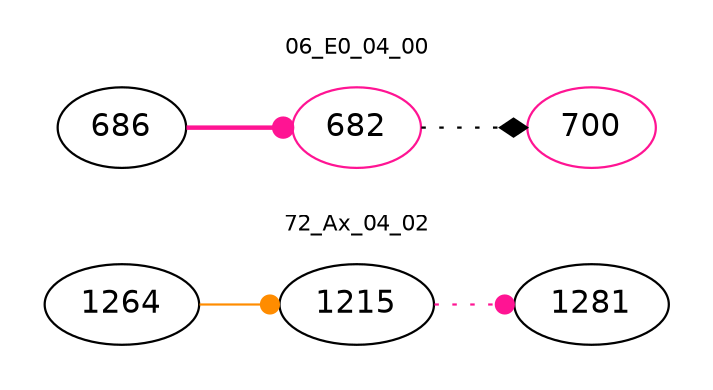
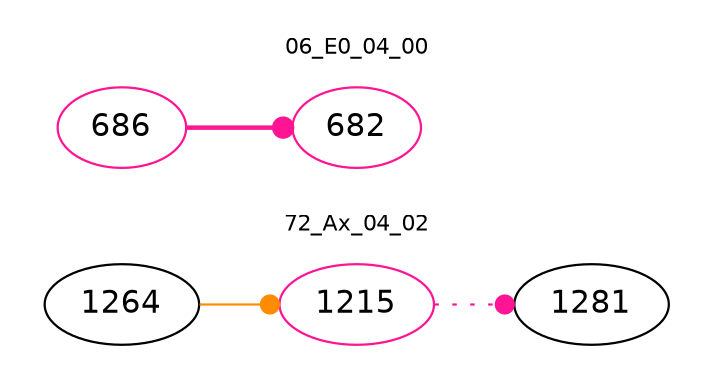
node "686": color black -> deeppink
node "700": removed
node "1215": color black -> deeppink
